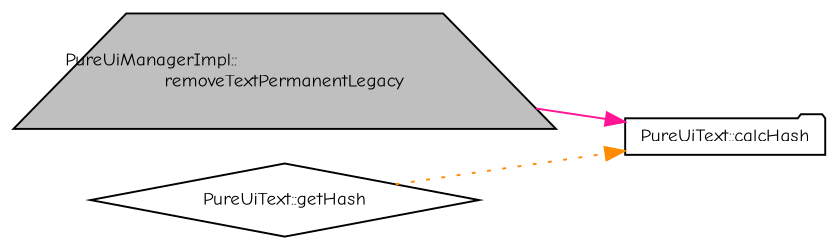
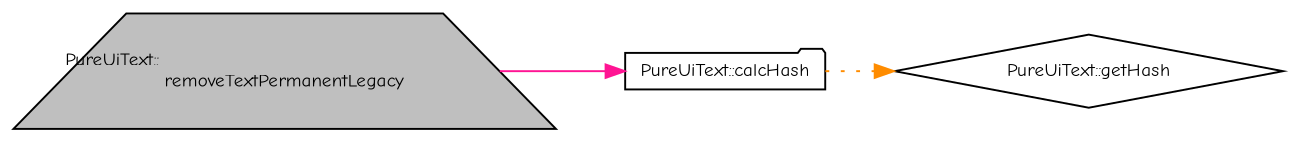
node "PureUiManagerImpl:: removeTextPermanentLegacy": label "PureUiManagerImpl:: removeTextPermanentLegacy" -> "PureUiText:: removeTextPermanentLegacy"
edge "PureUiText::getHash" -> "PureUiText::calcHash": reversed
